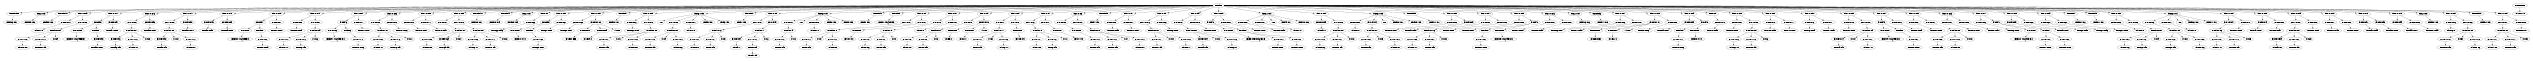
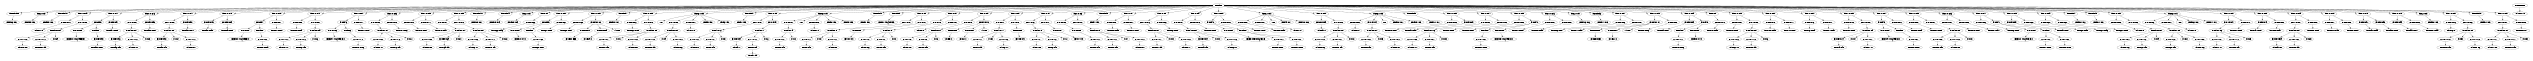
edge "ExpBinary27" -> "ExpConst38": reversed
